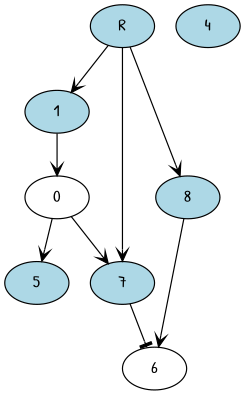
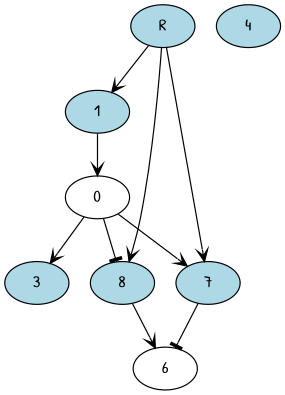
edge "0" -> "8": added
node "5": label "5" -> "3"
